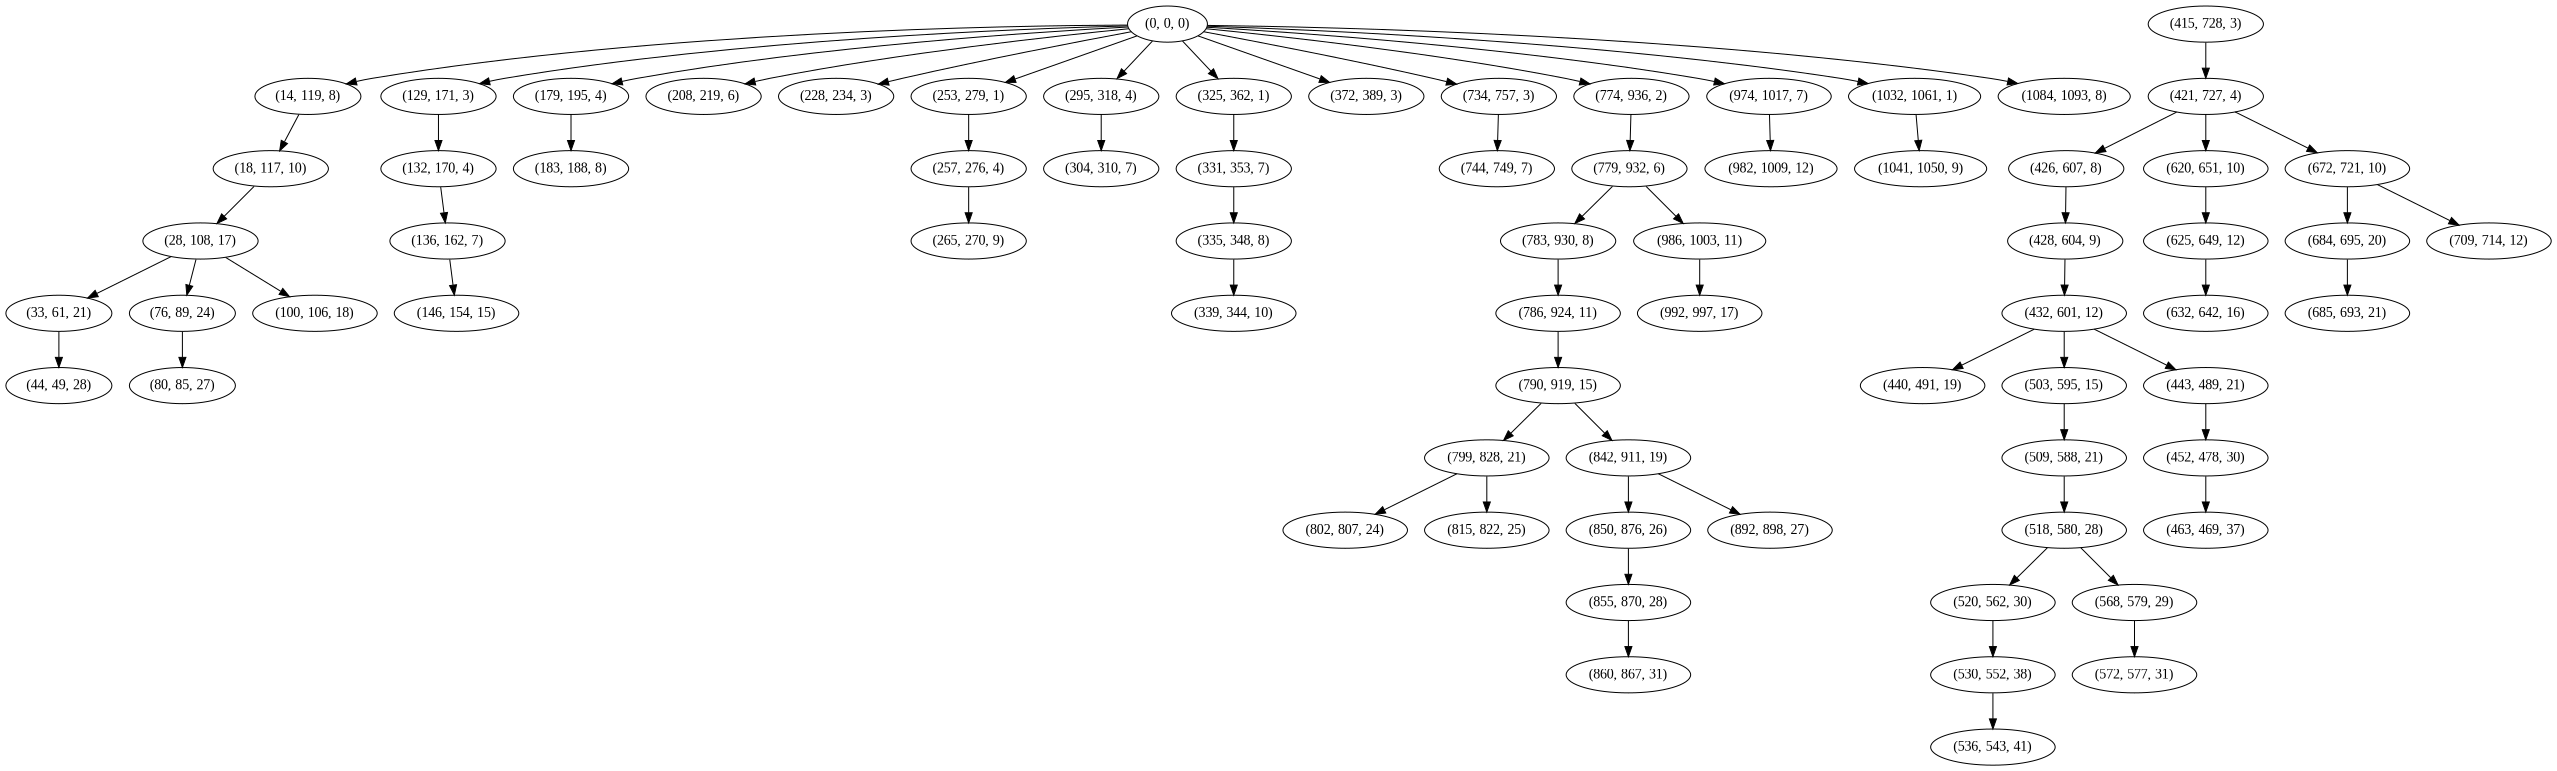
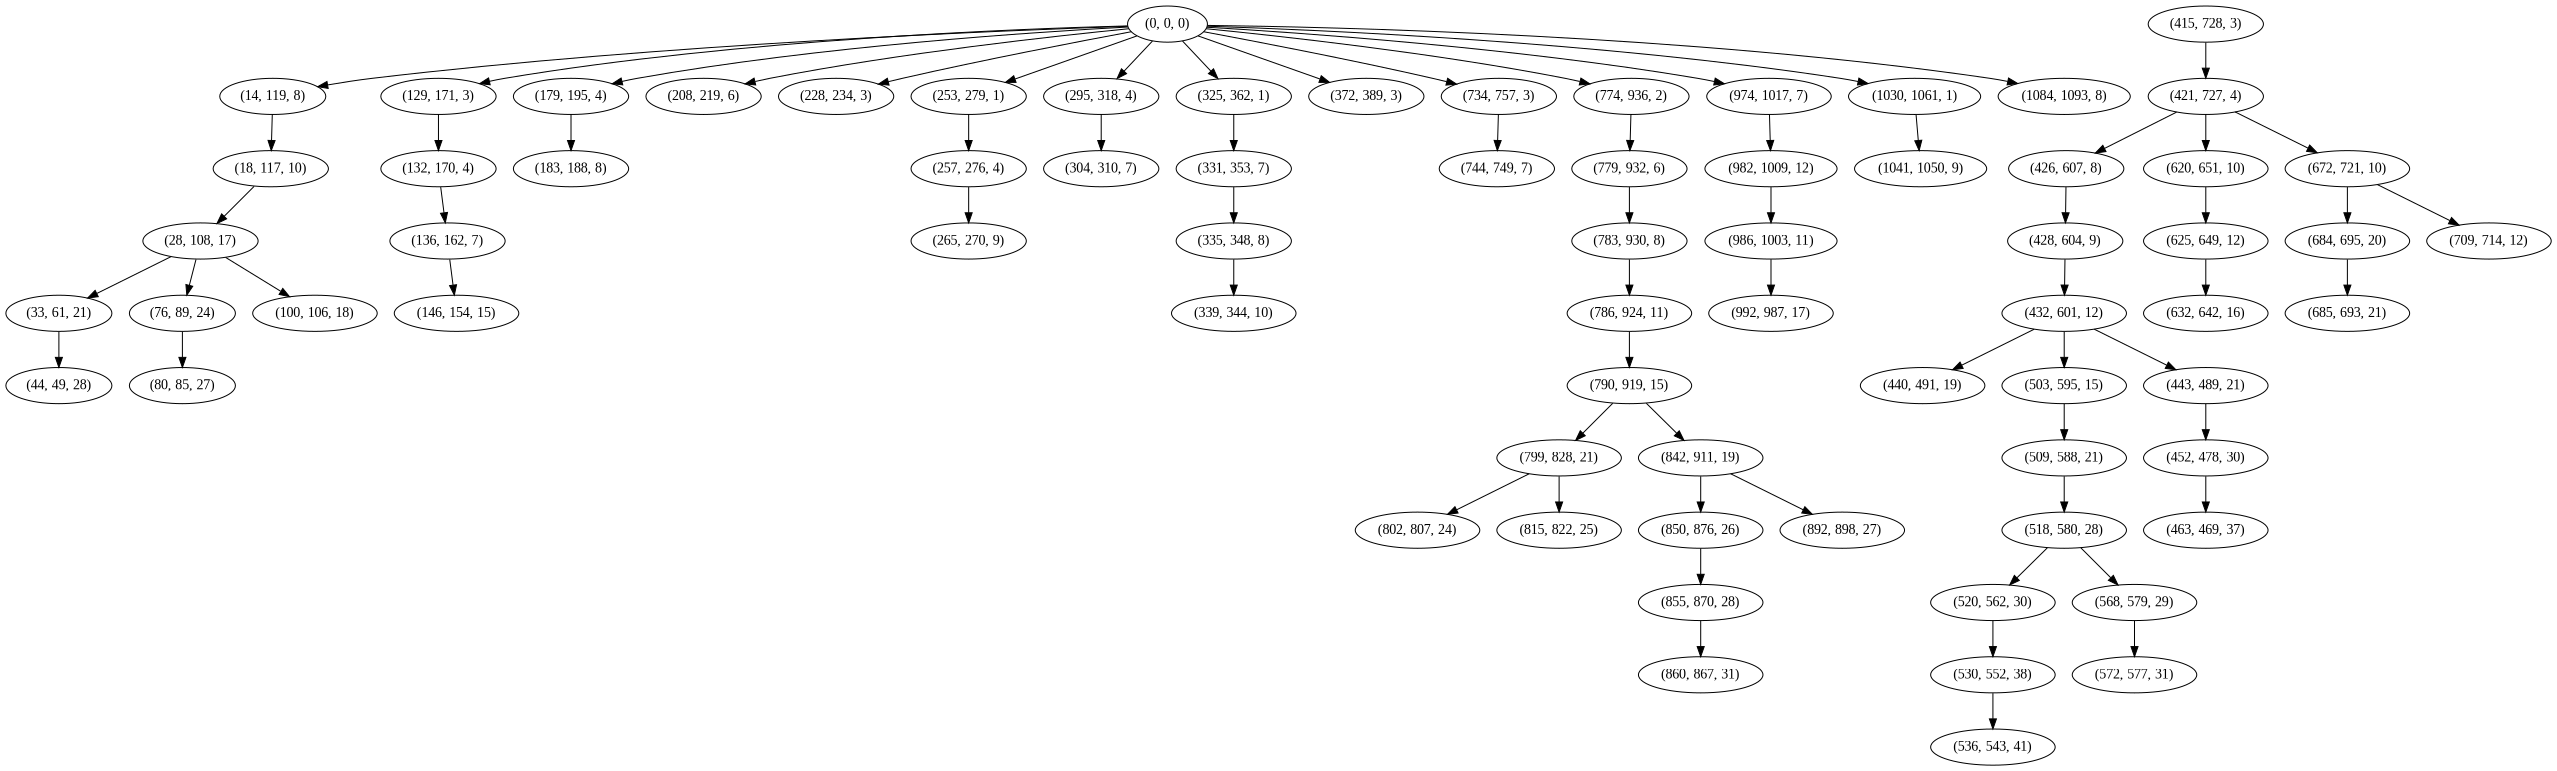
node "(1032, 1061, 1)": label "(1032, 1061, 1)" -> "(1030, 1061, 1)"
edge "(779, 932, 6)" -> "(986, 1003, 11)": now "(982, 1009, 12)" -> "(986, 1003, 11)"
node "(992, 997, 17)": label "(992, 997, 17)" -> "(992, 987, 17)"
